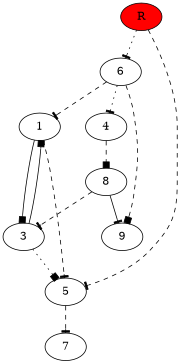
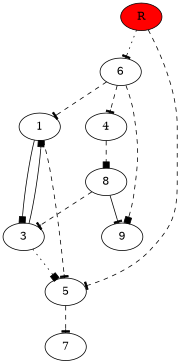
edge "6" -> "4": style dotted -> dashed
